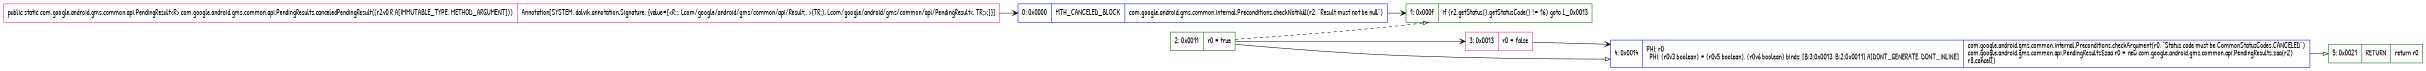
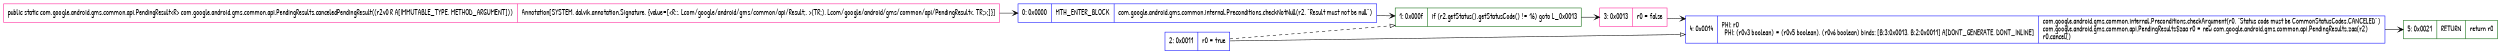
node "0: 0x0000": text "MTH_CANCELED_BLOCK" -> "MTH_ENTER_BLOCK"
node "2: 0x0011": color darkgreen -> blue
edge "2: 0x0011" -> "3: 0x0013": now "1: 0x000f" -> "3: 0x0013"
edge "4: 0x0014" -> "5: 0x0021": arrowhead onormal -> vee
node "4: 0x0014": text "r8.cancel()" -> "r0.cancel()"
